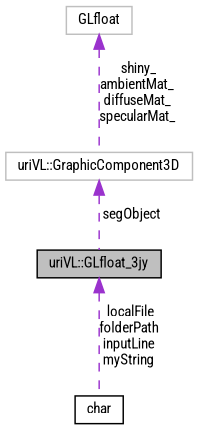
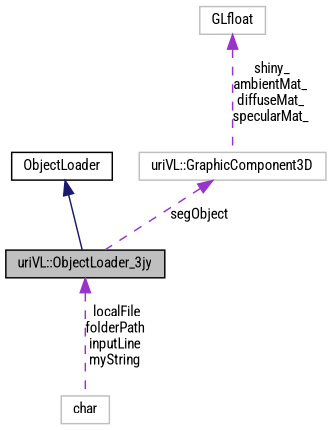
node "ObjectLoader": added
node "uriVL::GLfloat_3jy": label "uriVL::GLfloat_3jy" -> "uriVL::ObjectLoader_3jy"
node "char": color black -> grey75
